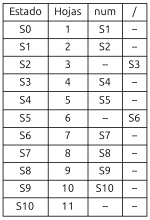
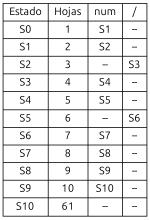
node "Estado": text "11" -> "61"
